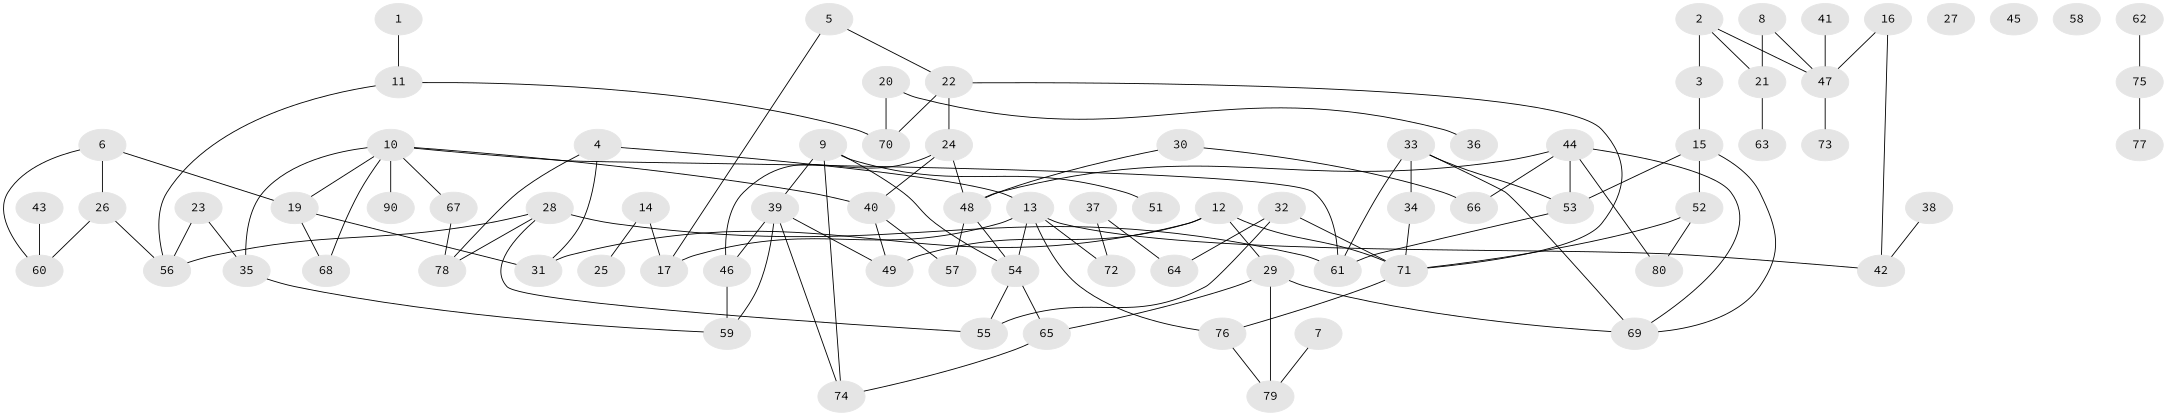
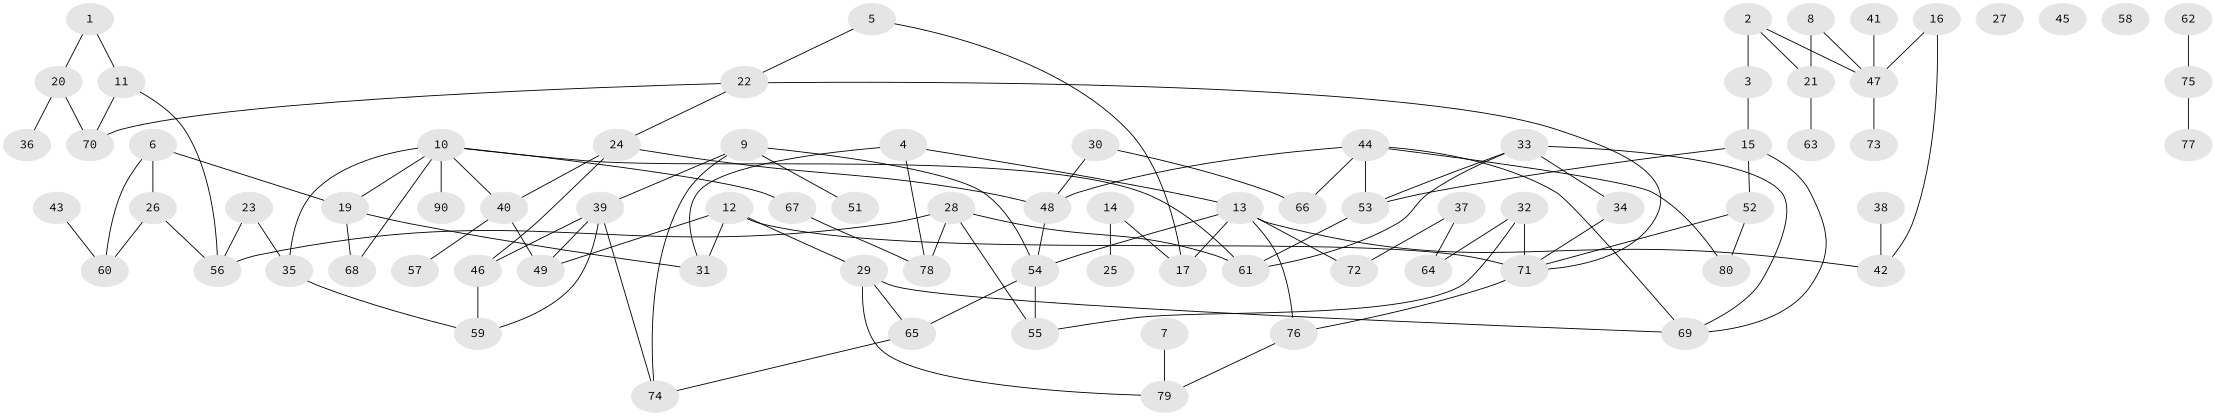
edge "1" -- "20": added
edge "48" -- "57": removed
